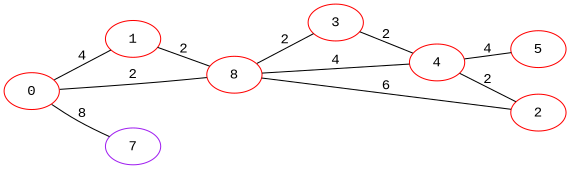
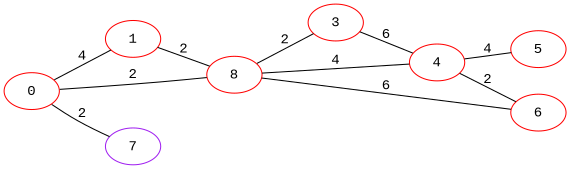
edge "3" -- "4": label "2" -> "6"
edge "0" -- "7": label "8" -> "2"
node "2": label "2" -> "6"
